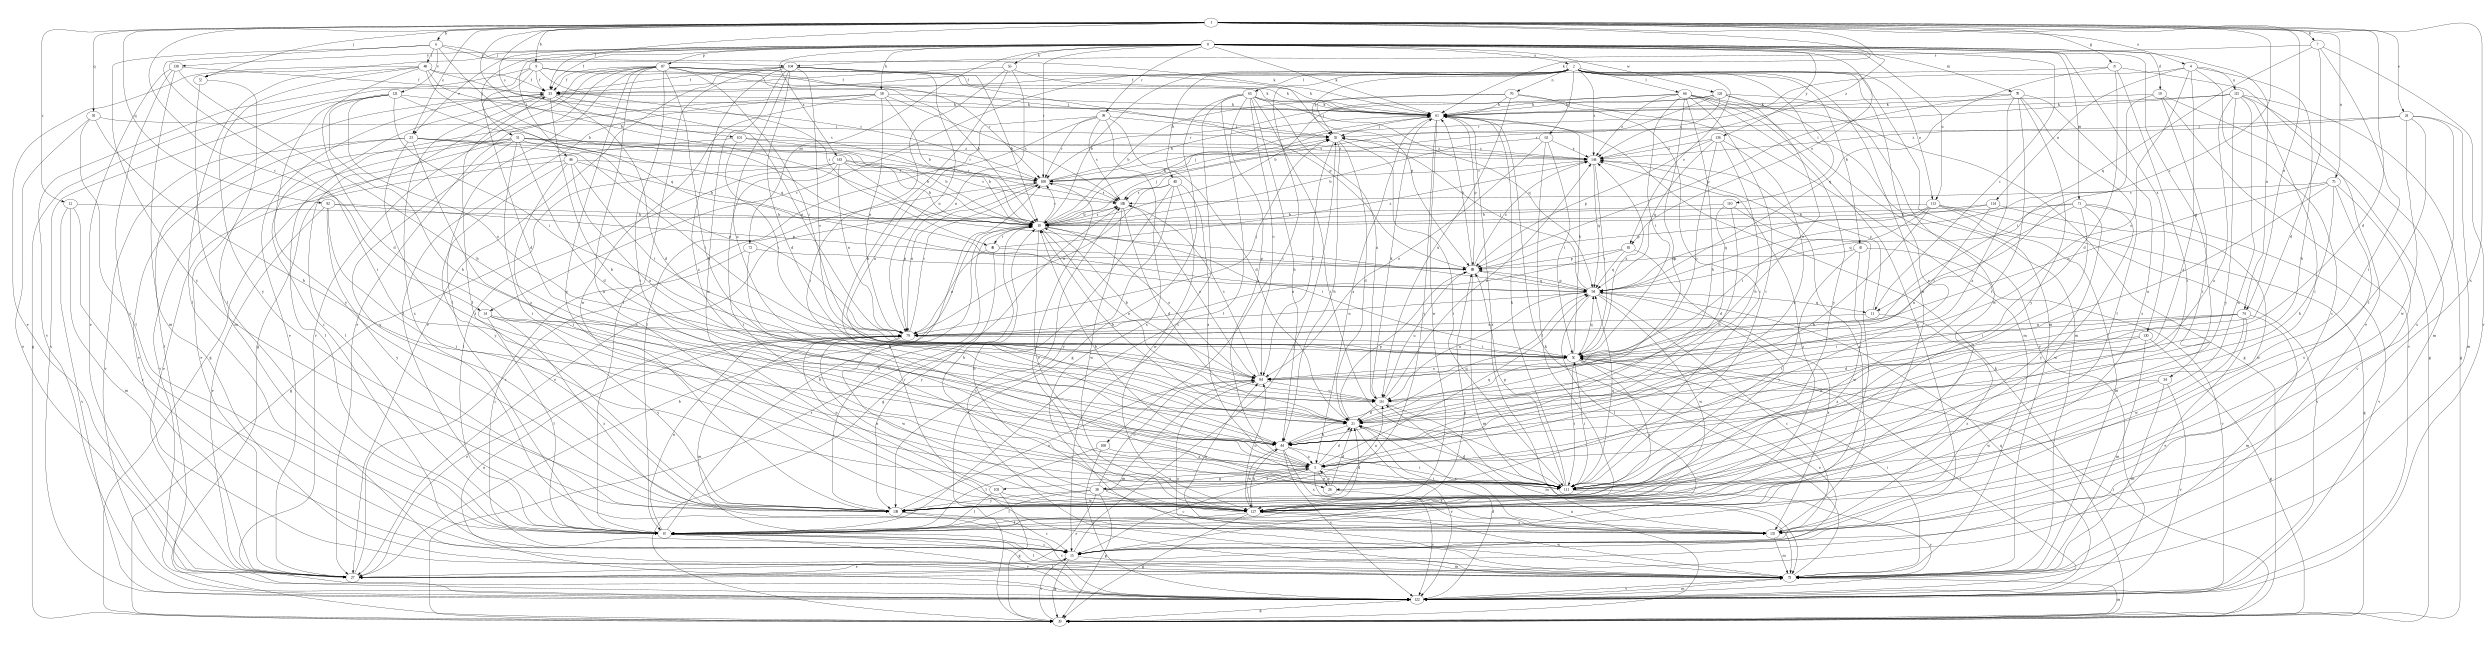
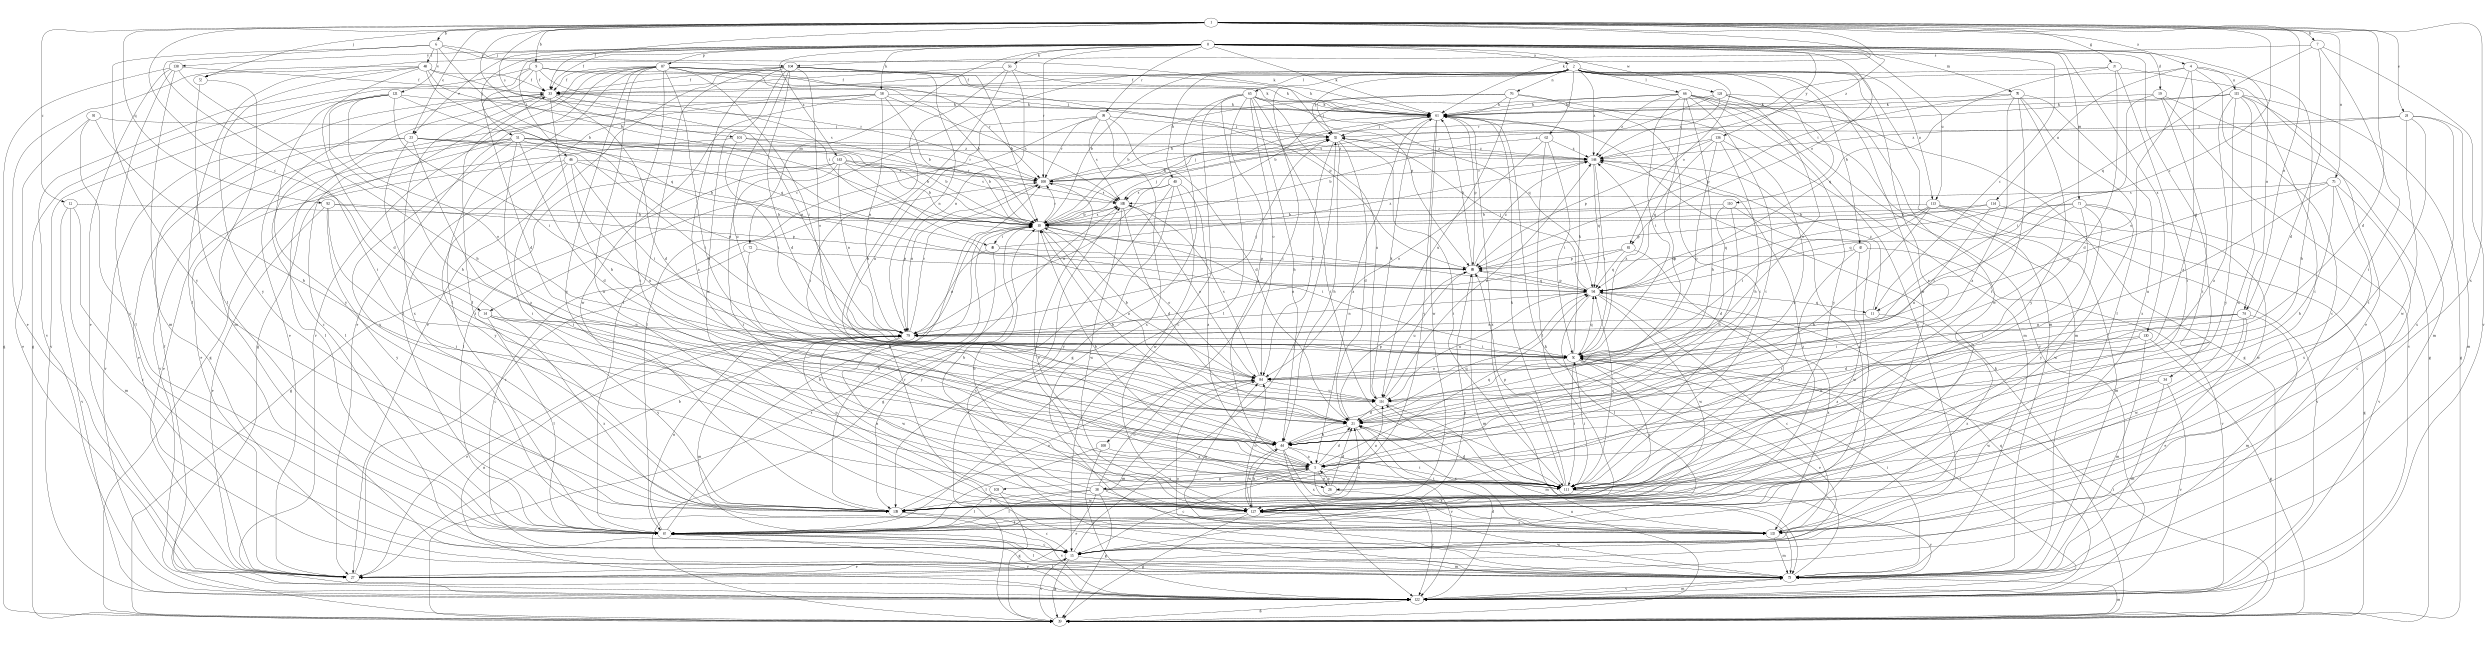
edge "1" -> "91": removed, label "q"
edge "124" -> "100": removed, label "r"
edge "100" -> "27": removed, label "e"
edge "138" -> "39": added, label "g"
